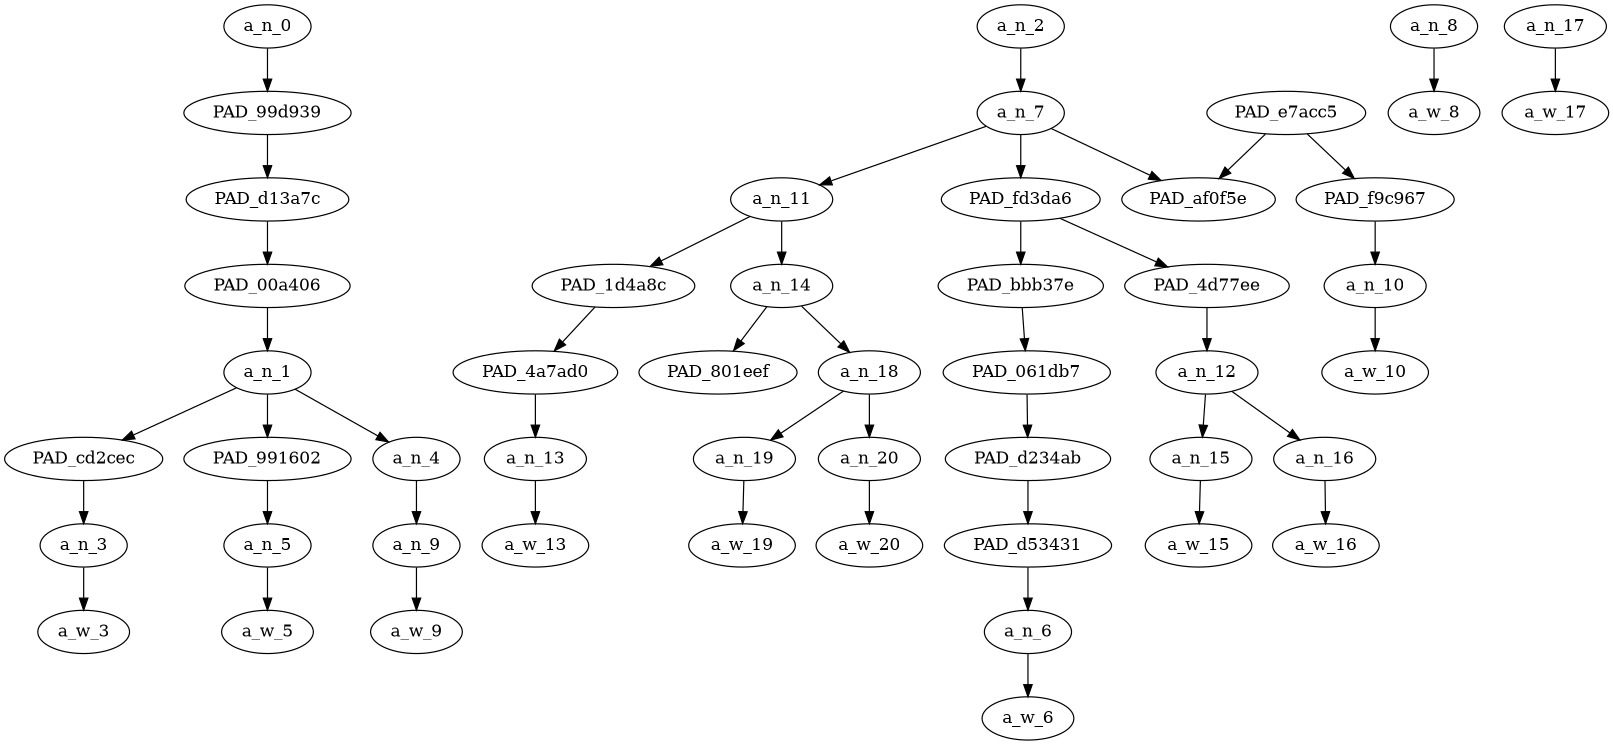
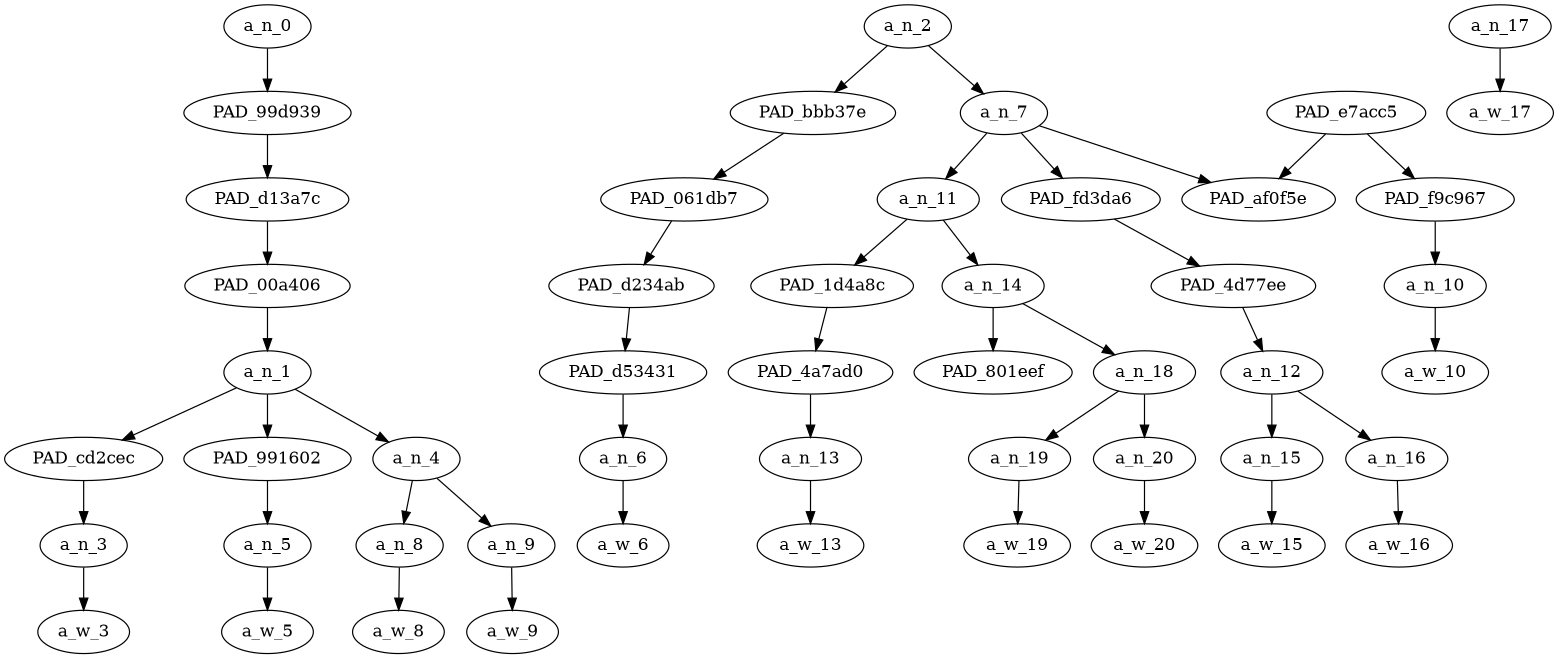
edge "PAD_fd3da6" -> "PAD_bbb37e": now "a_n_2" -> "PAD_bbb37e"
edge "a_n_4" -> "a_n_8": added
